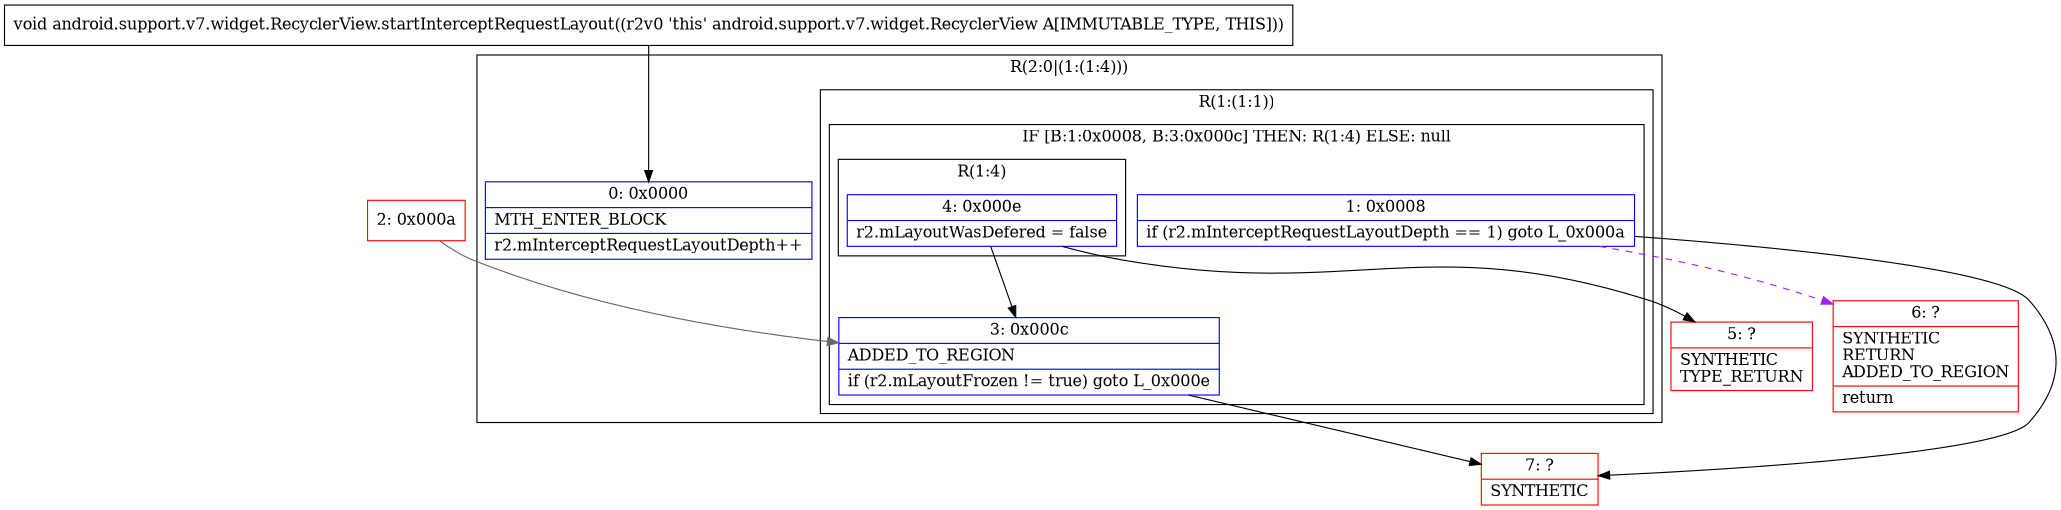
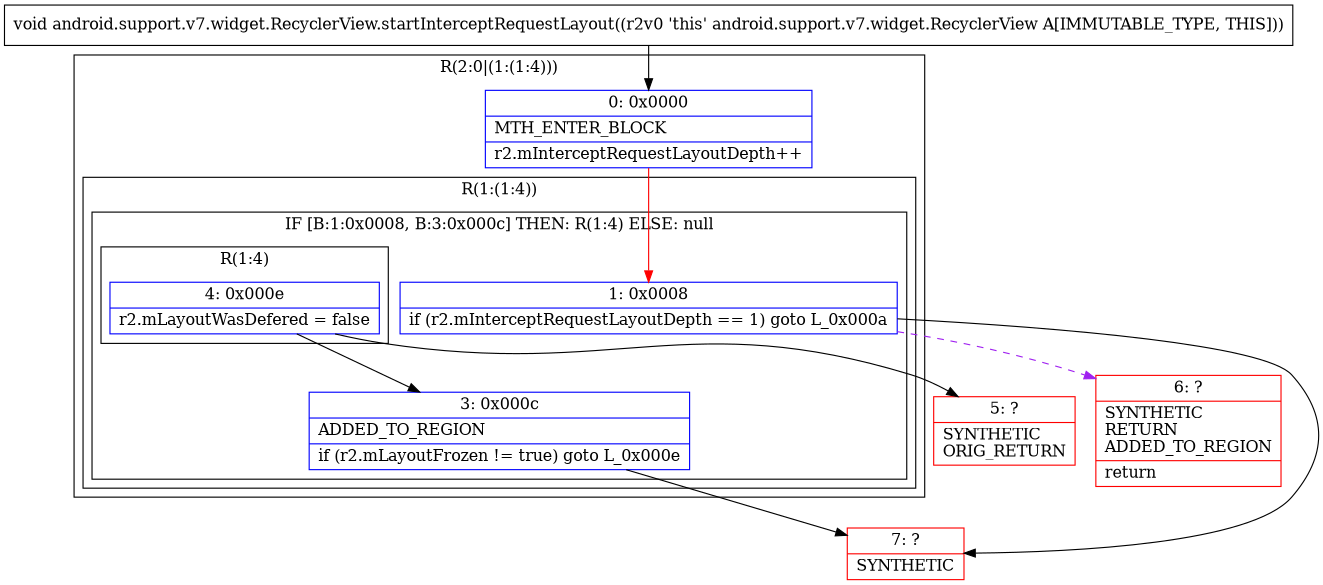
cluster "R(1:(1:1))": label "R(1:(1:1))" -> "R(1:(1:4))"
edge "0: 0x0000" -> "1: 0x0008": added
node "2: 0x000a": removed
node "5: ?": text "TYPE_RETURN" -> "ORIG_RETURN"
